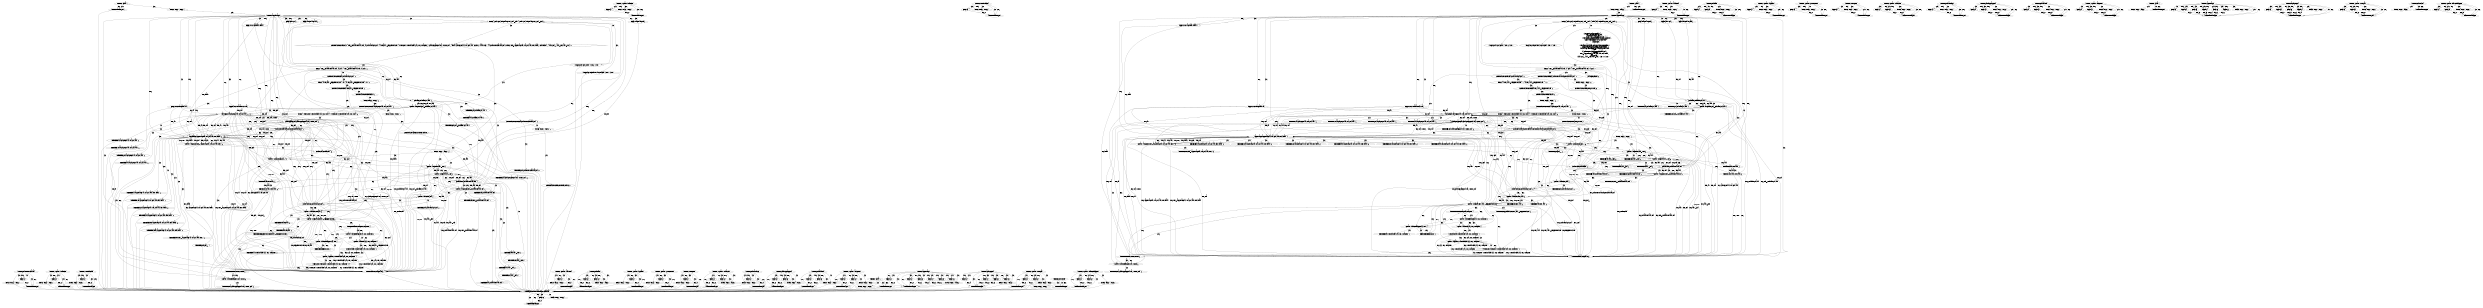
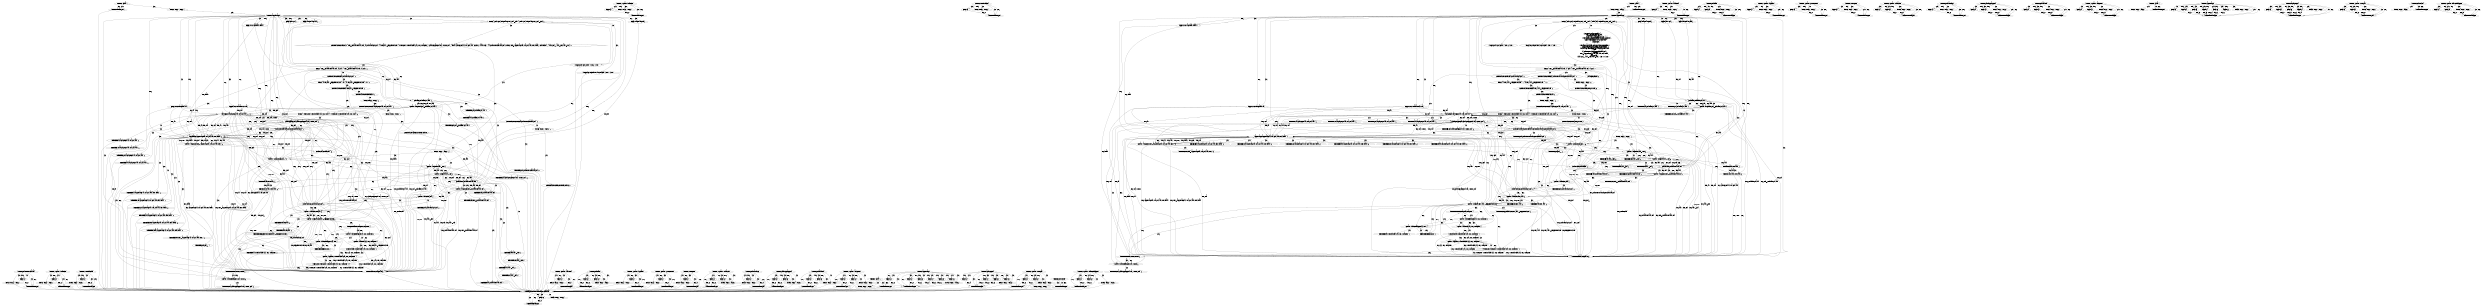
node "(IDENTIFIER,pmd,pmd_none_or_trans_huge_or_clear_bad(pmd))": added
